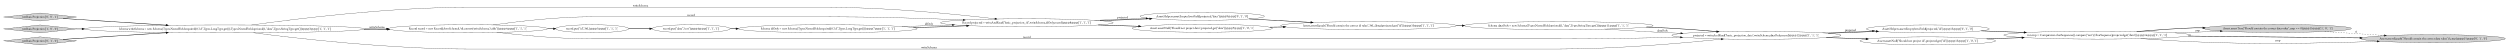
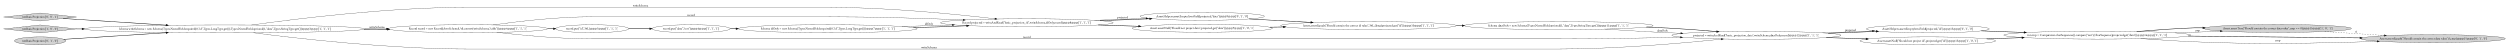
node "testBasicProjection['0', '1', '0']": shape diamond -> ellipse
